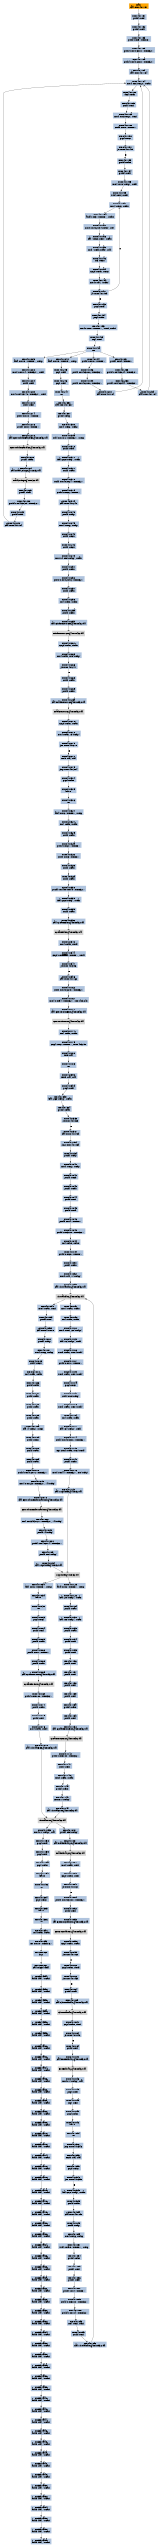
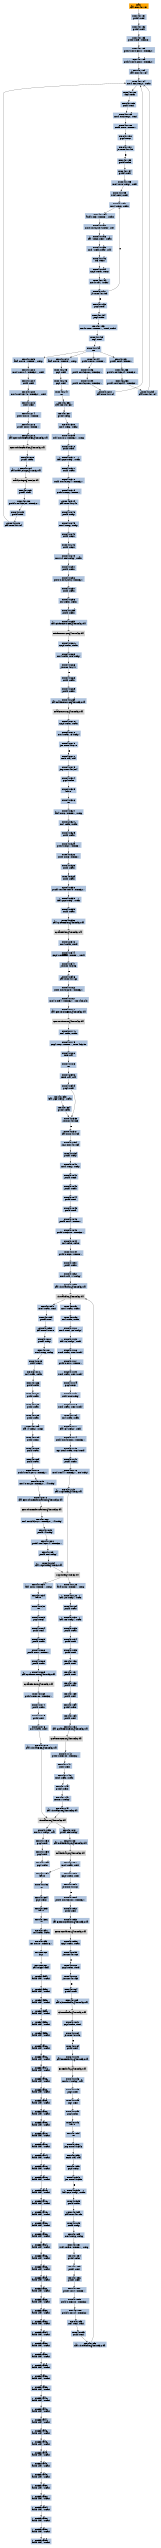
node "0x00401258 xorl %ebx, %ebx": label "0x00401258 xorl %ebx, %ebx" -> "0x00401258 esi %ebx, %ebx"
edge "0x004013bd popl %edi" -> "0x004013be leal -268(%ebp), %eax": now "0x004013bd popl %edi" -> "0x004013c5 je 0x004013ce"
edge "0x0040115a popl %ebx" -> "0x0040115b leave": now "0x00401087 movl %eax, %esi" -> "0x0040115b leave"
